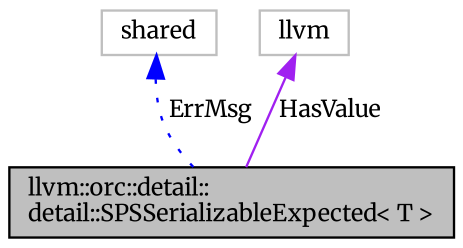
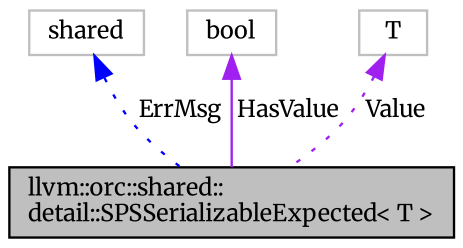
node "llvm": label "llvm" -> "bool"
node "T": added
node "llvm::orc::detail:: detail::SPSSerializableExpected< T >": label "llvm::orc::detail:: detail::SPSSerializableExpected< T >" -> "llvm::orc::shared:: detail::SPSSerializableExpected< T >"
